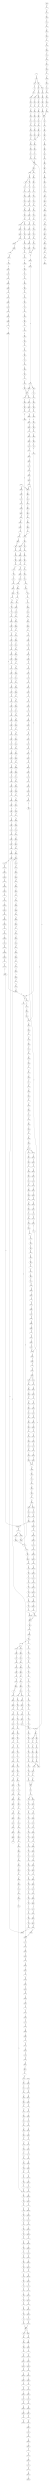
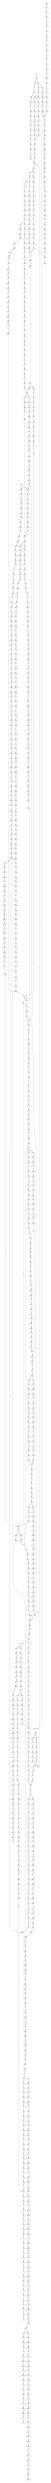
node "S967": removed
